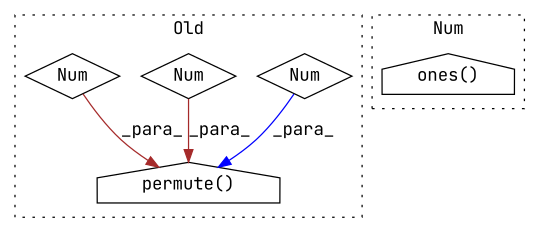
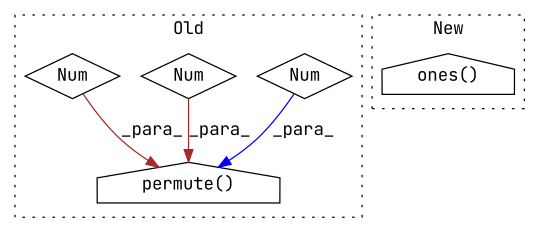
cluster "Num": label "Num" -> "New"
